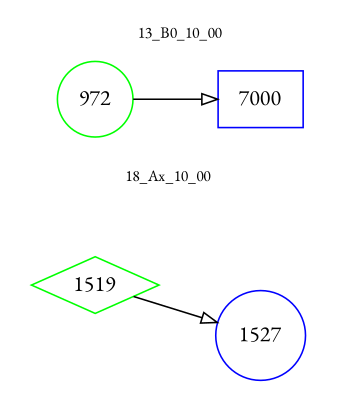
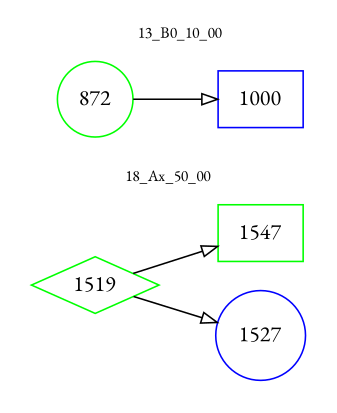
node "972": label "972" -> "872"
node "7000": label "7000" -> "1000"
cluster "18_Ax_10_00": label "18_Ax_10_00" -> "18_Ax_50_00"
node "1547": added
